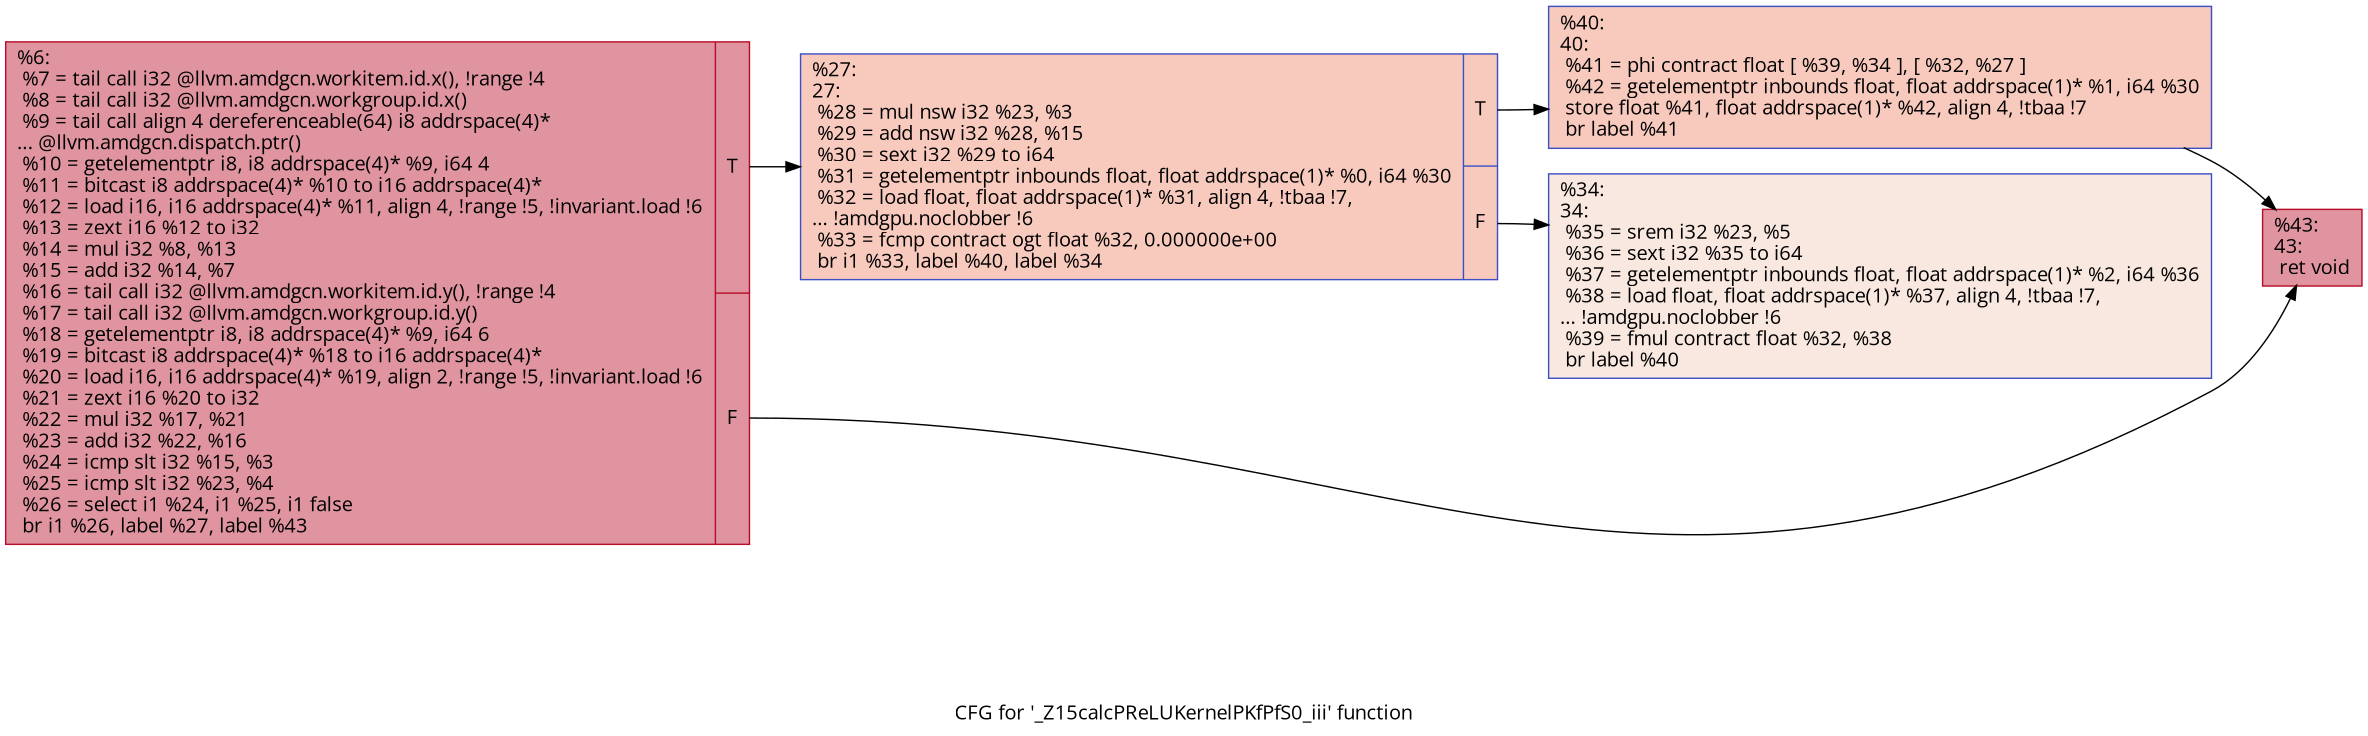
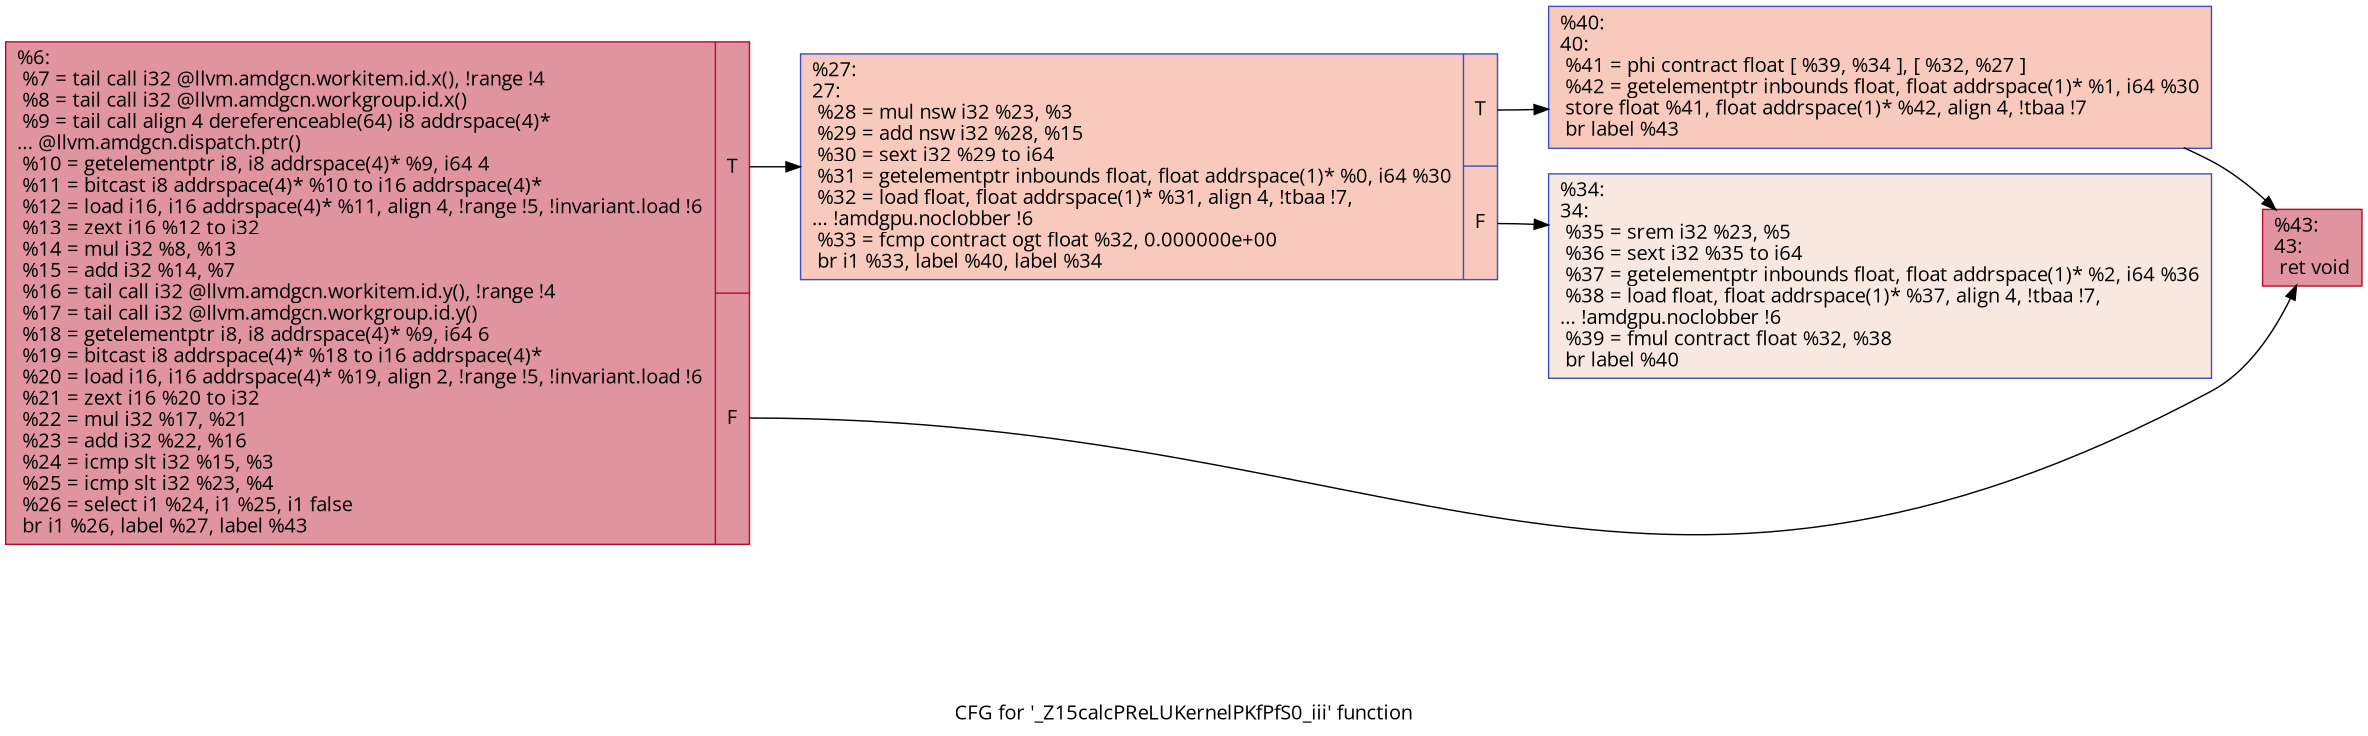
node "%40:": text "br label %41" -> "br label %43"
